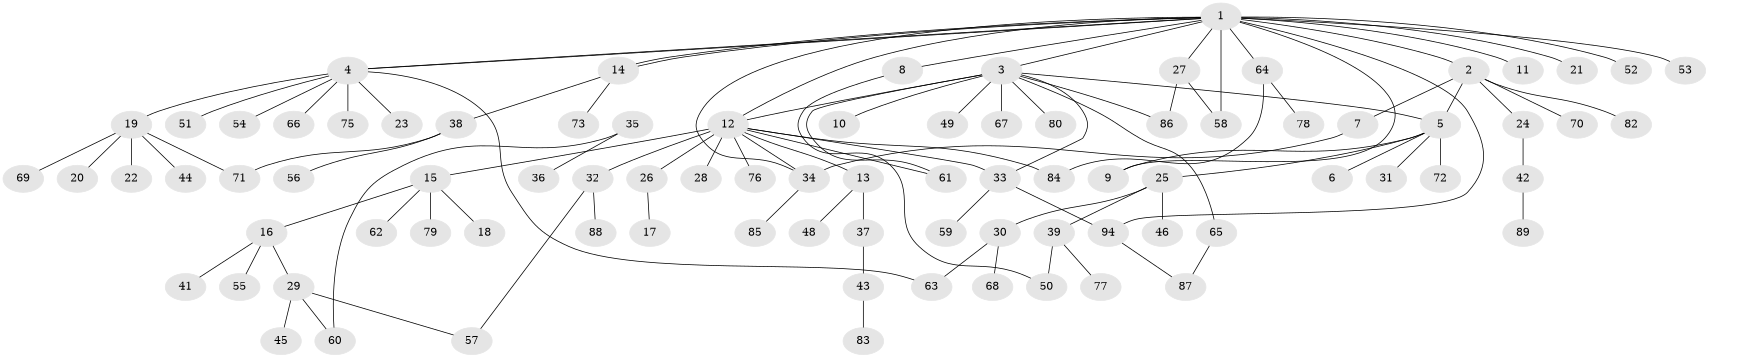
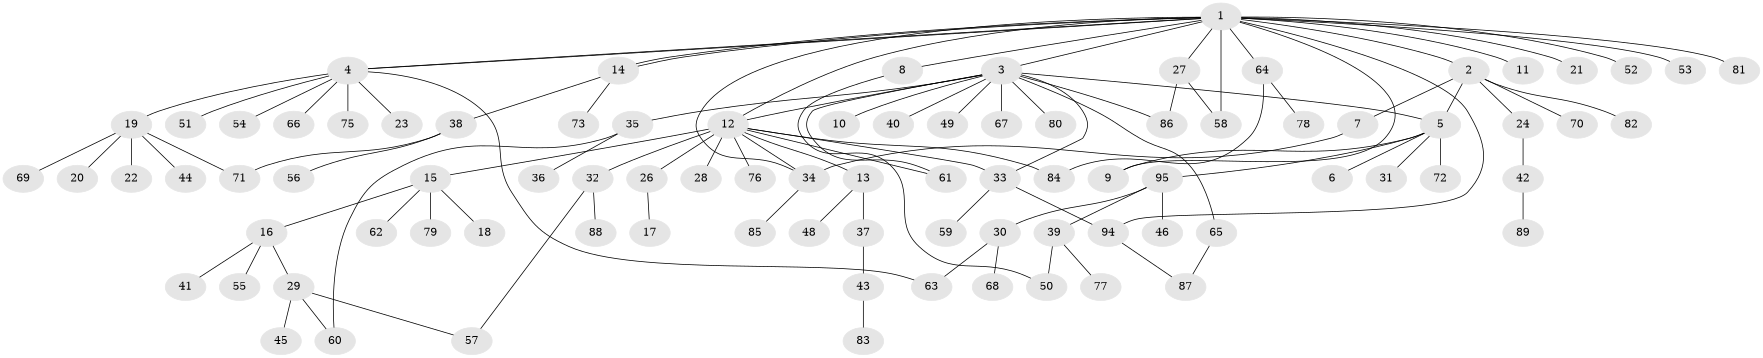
node "81": added
edge "3" -- "35": added
node "40": added
node "25": label "25" -> "95"
